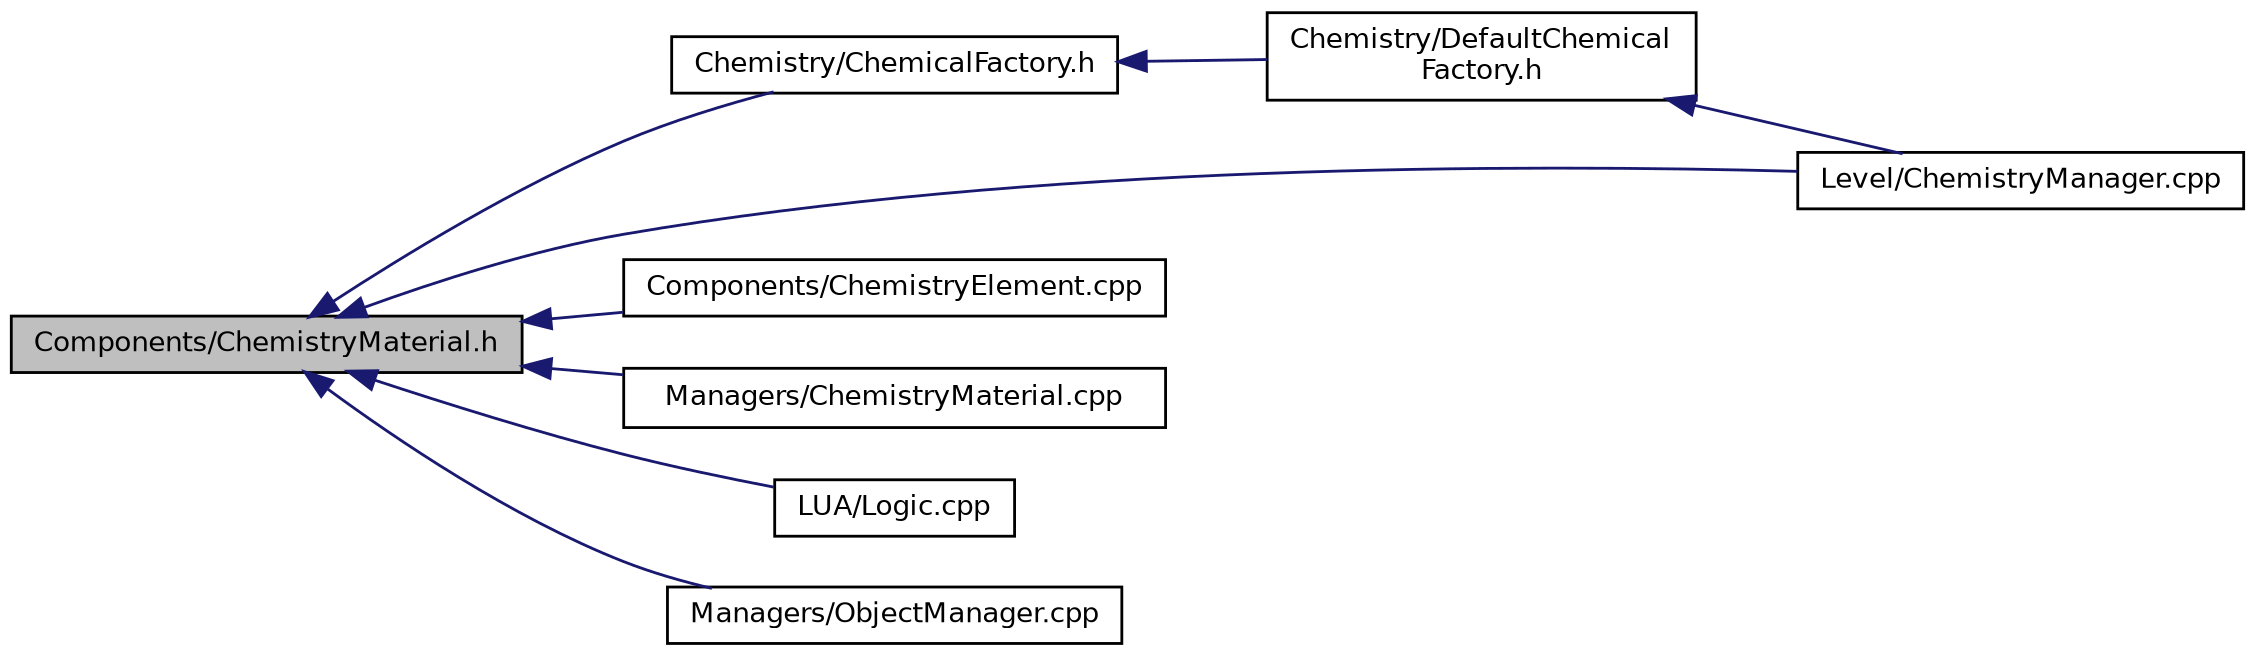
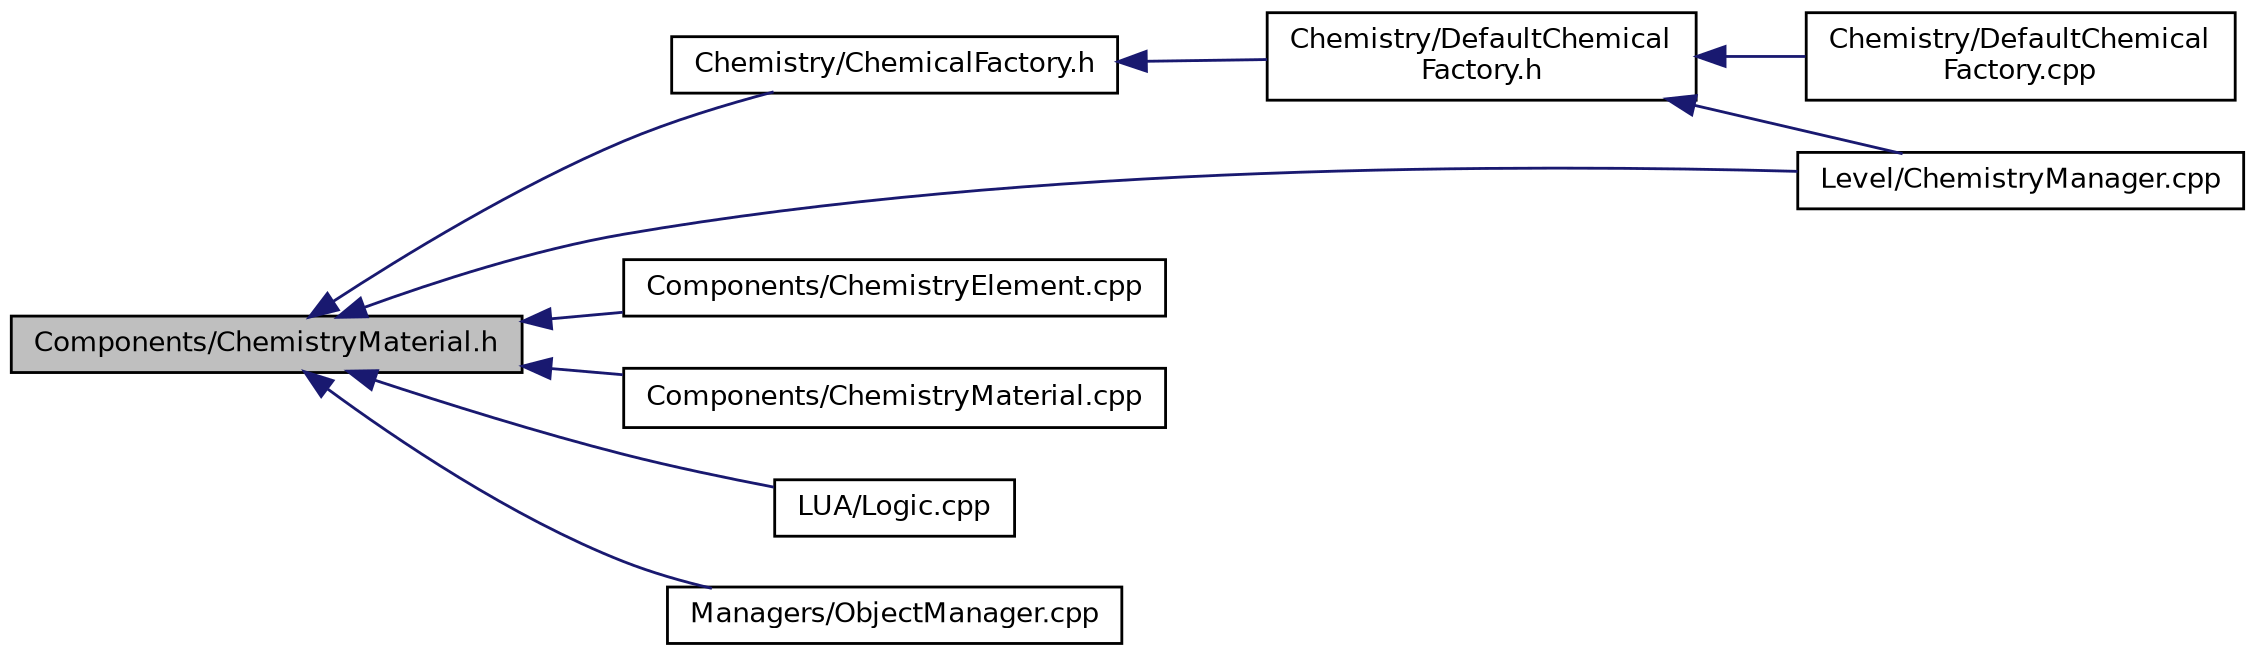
node "Chemistry/DefaultChemical Factory.cpp": added
node "Managers/ChemistryMaterial.cpp": label "Managers/ChemistryMaterial.cpp" -> "Components/ChemistryMaterial.cpp"
